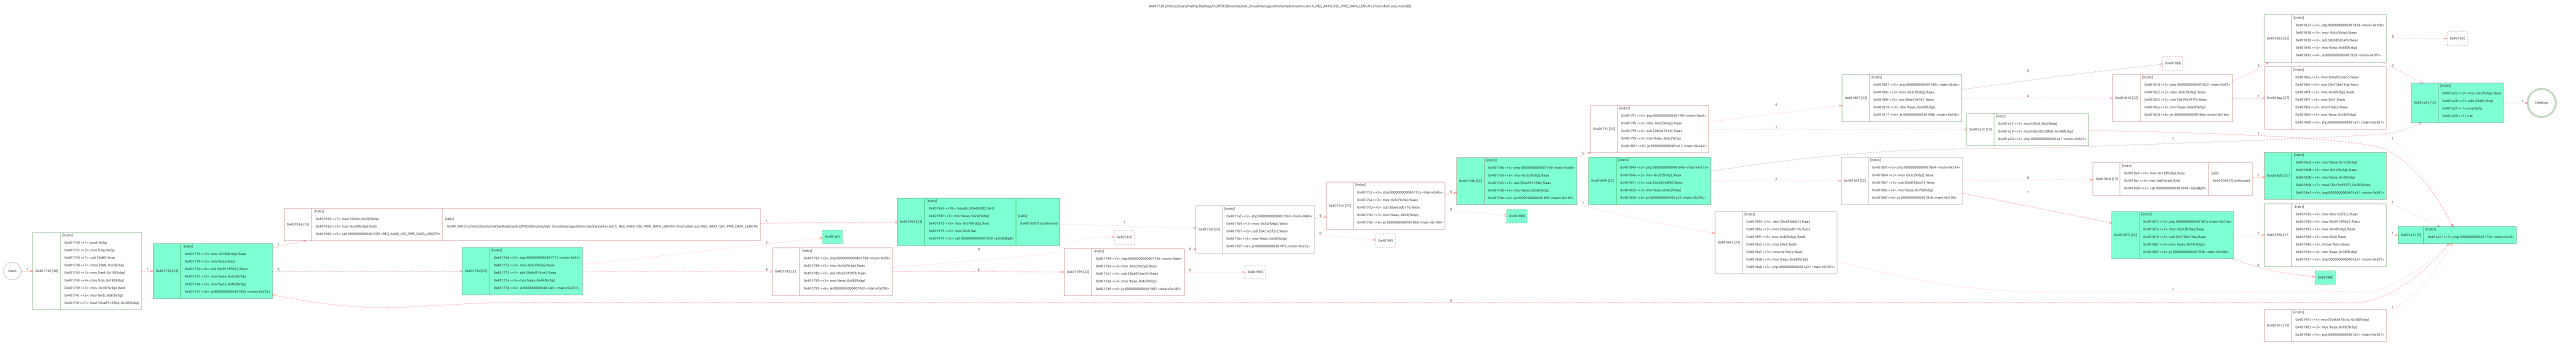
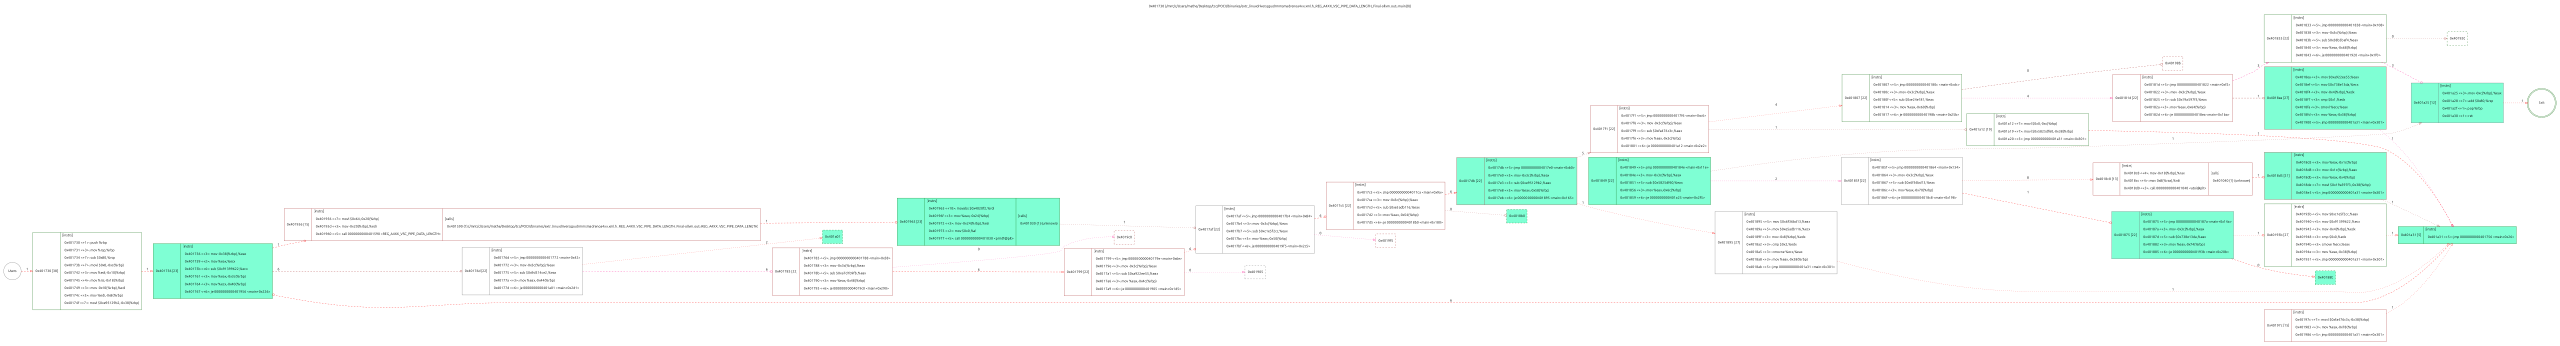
node "0x4018ea [27]": fillcolor white -> aquamarine
node "Desktop": label "Desktop" -> "Exit"
edge "0x401849 [22]" -> "0x401a25 [12]": style dashed -> dotted
node "0x40176d [22]": fillcolor aquamarine -> white
